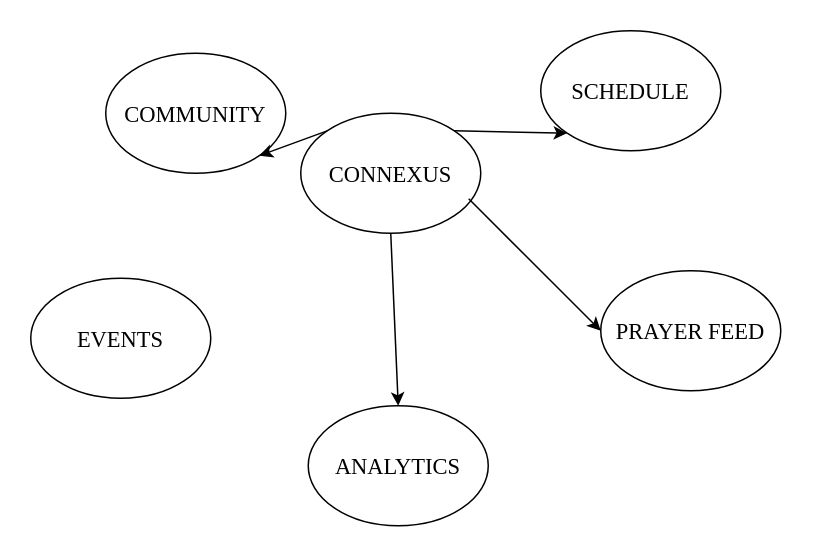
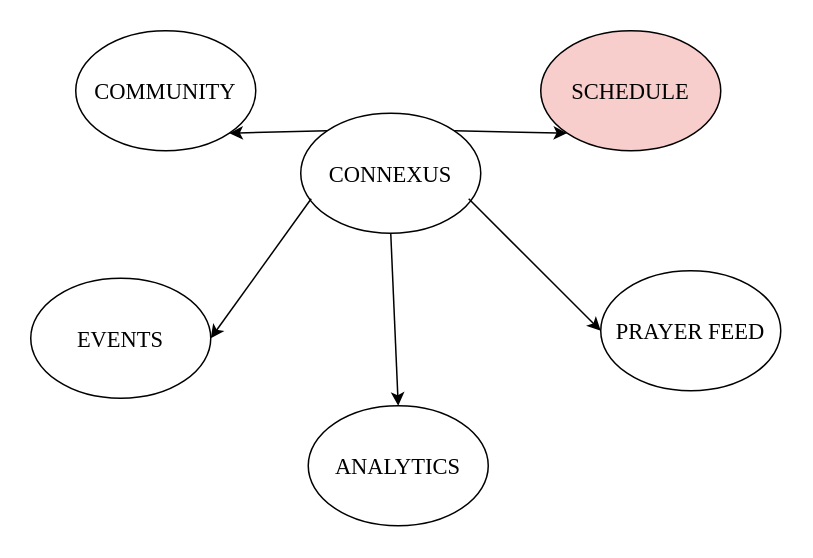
node "SCHEDULE": fillcolor #ffffff -> #f8cecc
node "COMMUNITY": moved (196, 113) -> (166, 91)
edge "CONNEXUS" -> "EVENTS": added
